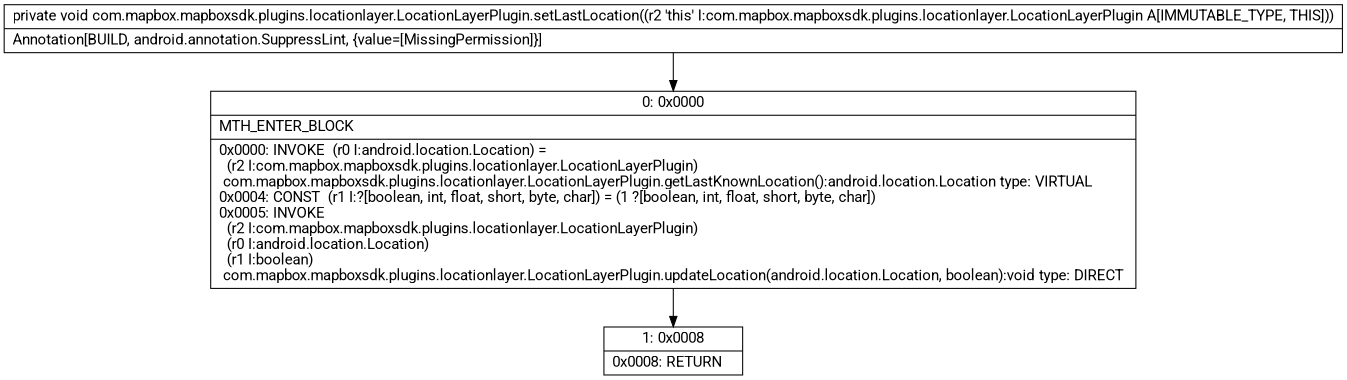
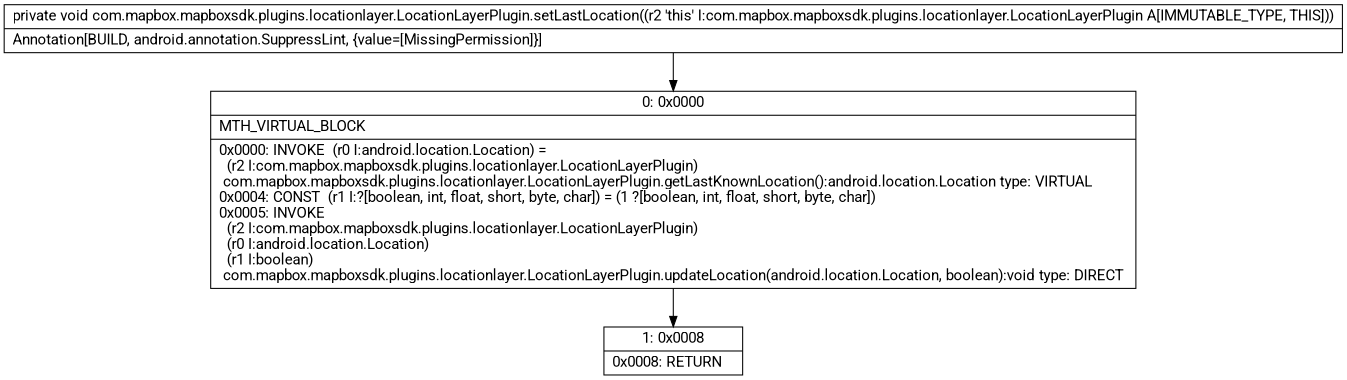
node "0: 0x0000": text "MTH_ENTER_BLOCK" -> "MTH_VIRTUAL_BLOCK"
